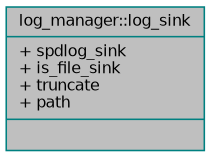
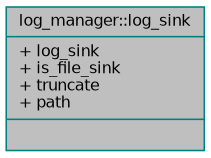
node "log_manager::log_sink": text "+ spdlog_sink" -> "+ log_sink"
